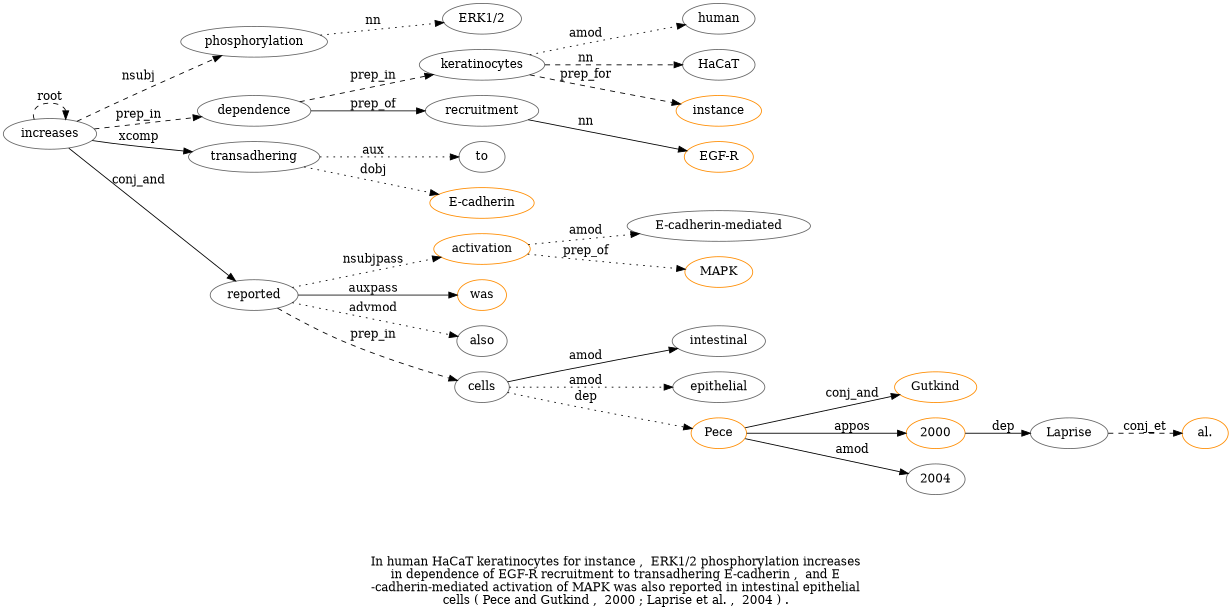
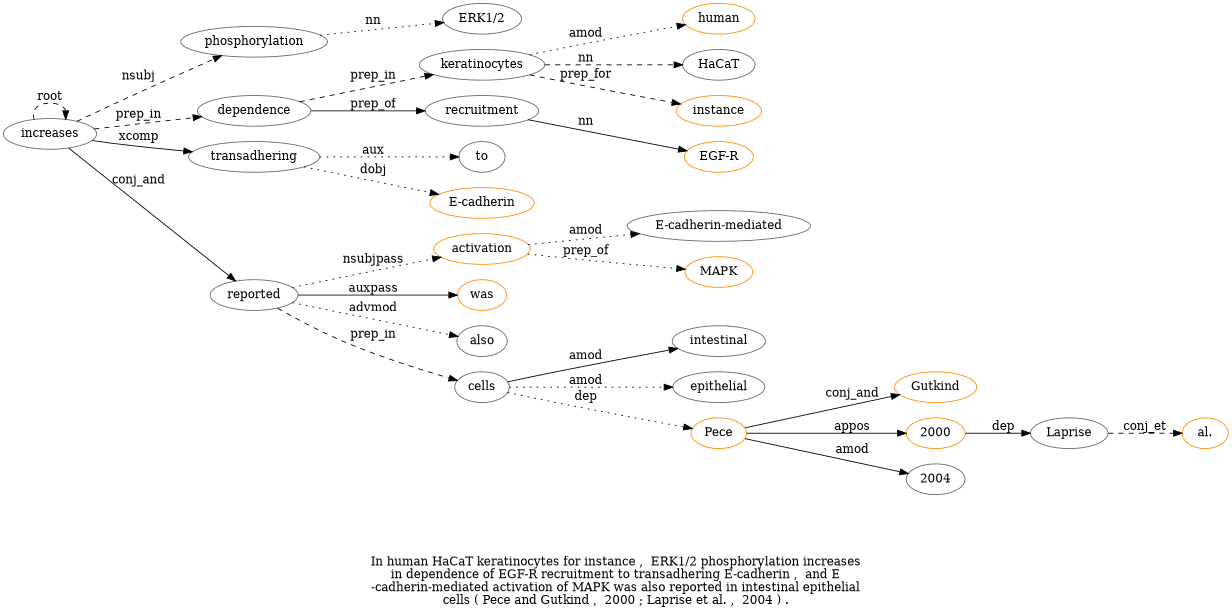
node "human": color gray40 -> darkorange
